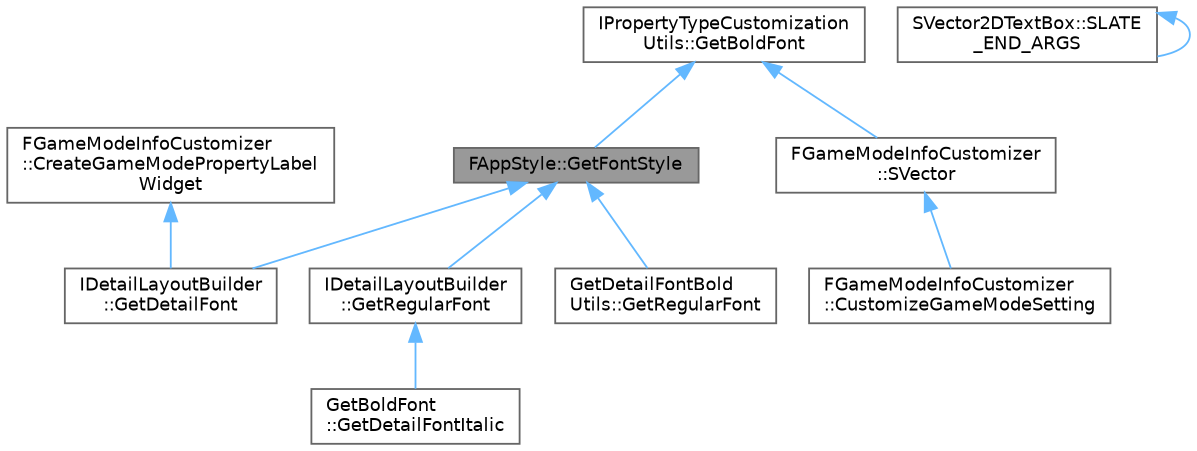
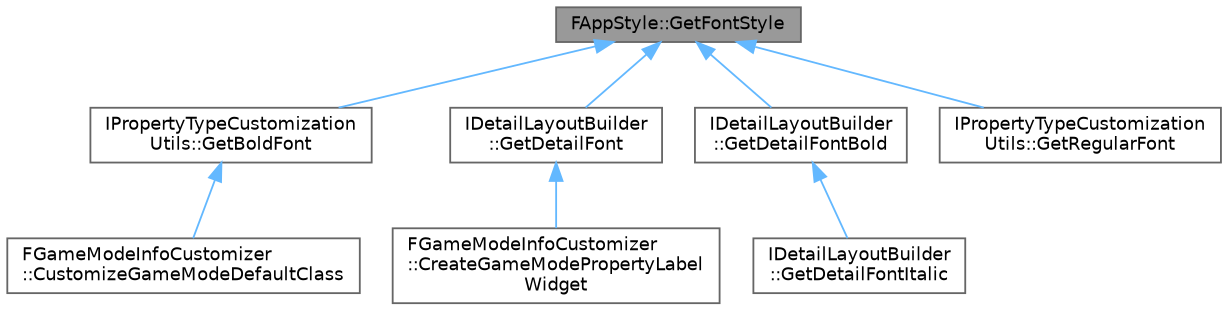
node "SVector2DTextBox::SLATE _END_ARGS": removed
edge "FAppStyle::GetFontStyle" -> "IPropertyTypeCustomization Utils::GetBoldFont": reversed
node "FGameModeInfoCustomizer ::SVector": label "FGameModeInfoCustomizer ::SVector" -> "FGameModeInfoCustomizer ::CustomizeGameModeDefaultClass"
edge "IDetailLayoutBuilder ::GetDetailFont" -> "FGameModeInfoCustomizer ::CreateGameModePropertyLabel Widget": reversed
node "IDetailLayoutBuilder ::GetRegularFont": label "IDetailLayoutBuilder ::GetRegularFont" -> "IDetailLayoutBuilder ::GetDetailFontBold"
node "GetDetailFontBold Utils::GetRegularFont": label "GetDetailFontBold Utils::GetRegularFont" -> "IPropertyTypeCustomization Utils::GetRegularFont"
node "FGameModeInfoCustomizer ::CustomizeGameModeSetting": removed
node "GetBoldFont ::GetDetailFontItalic": label "GetBoldFont ::GetDetailFontItalic" -> "IDetailLayoutBuilder ::GetDetailFontItalic"
